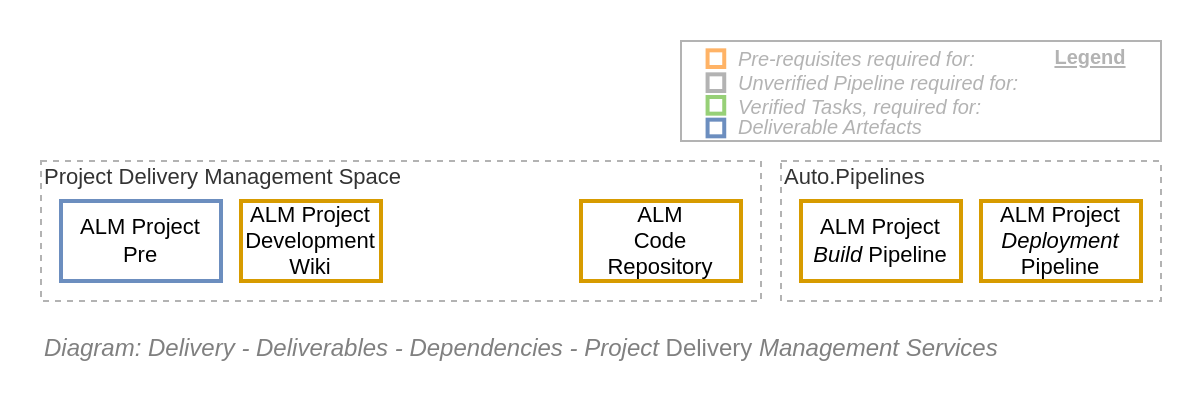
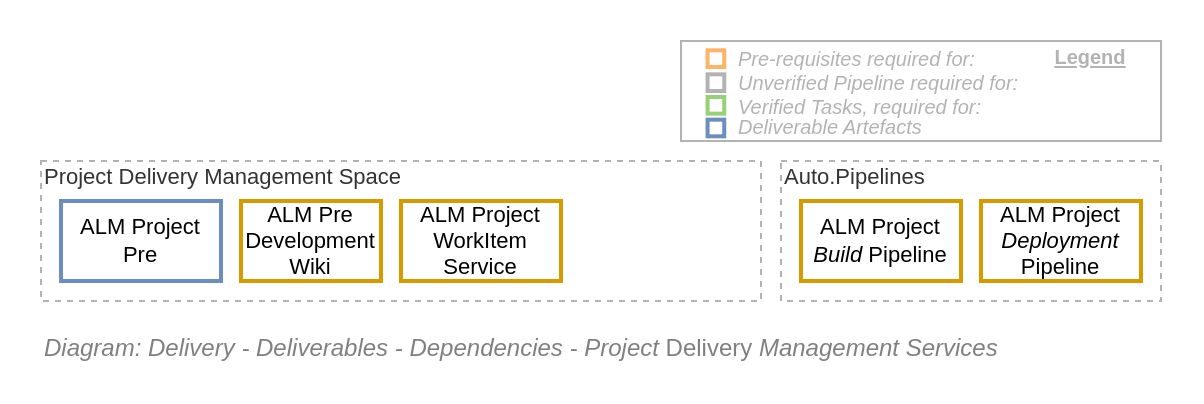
node "ALM ProjectDevelopment Wiki": label "ALM ProjectDevelopment Wiki" -> "ALM PreDevelopment Wiki"
node "ALM ProjectWorkItem Service": added
node "ALM Code Repository": removed
